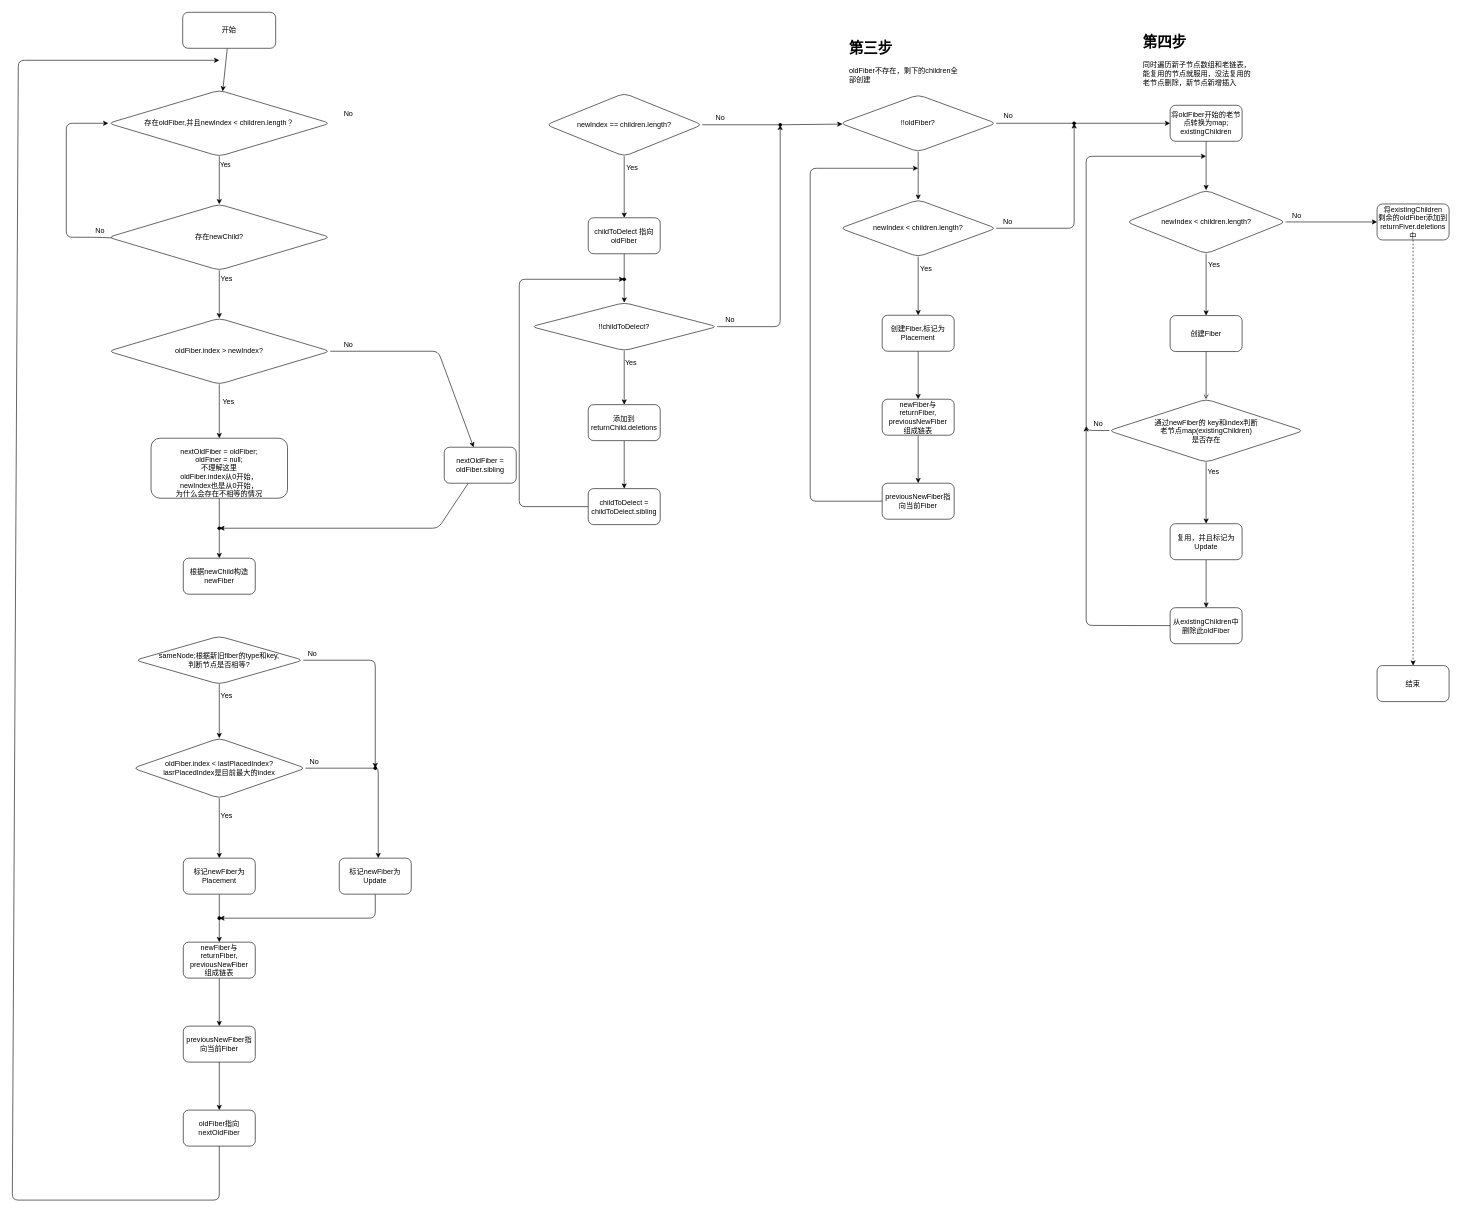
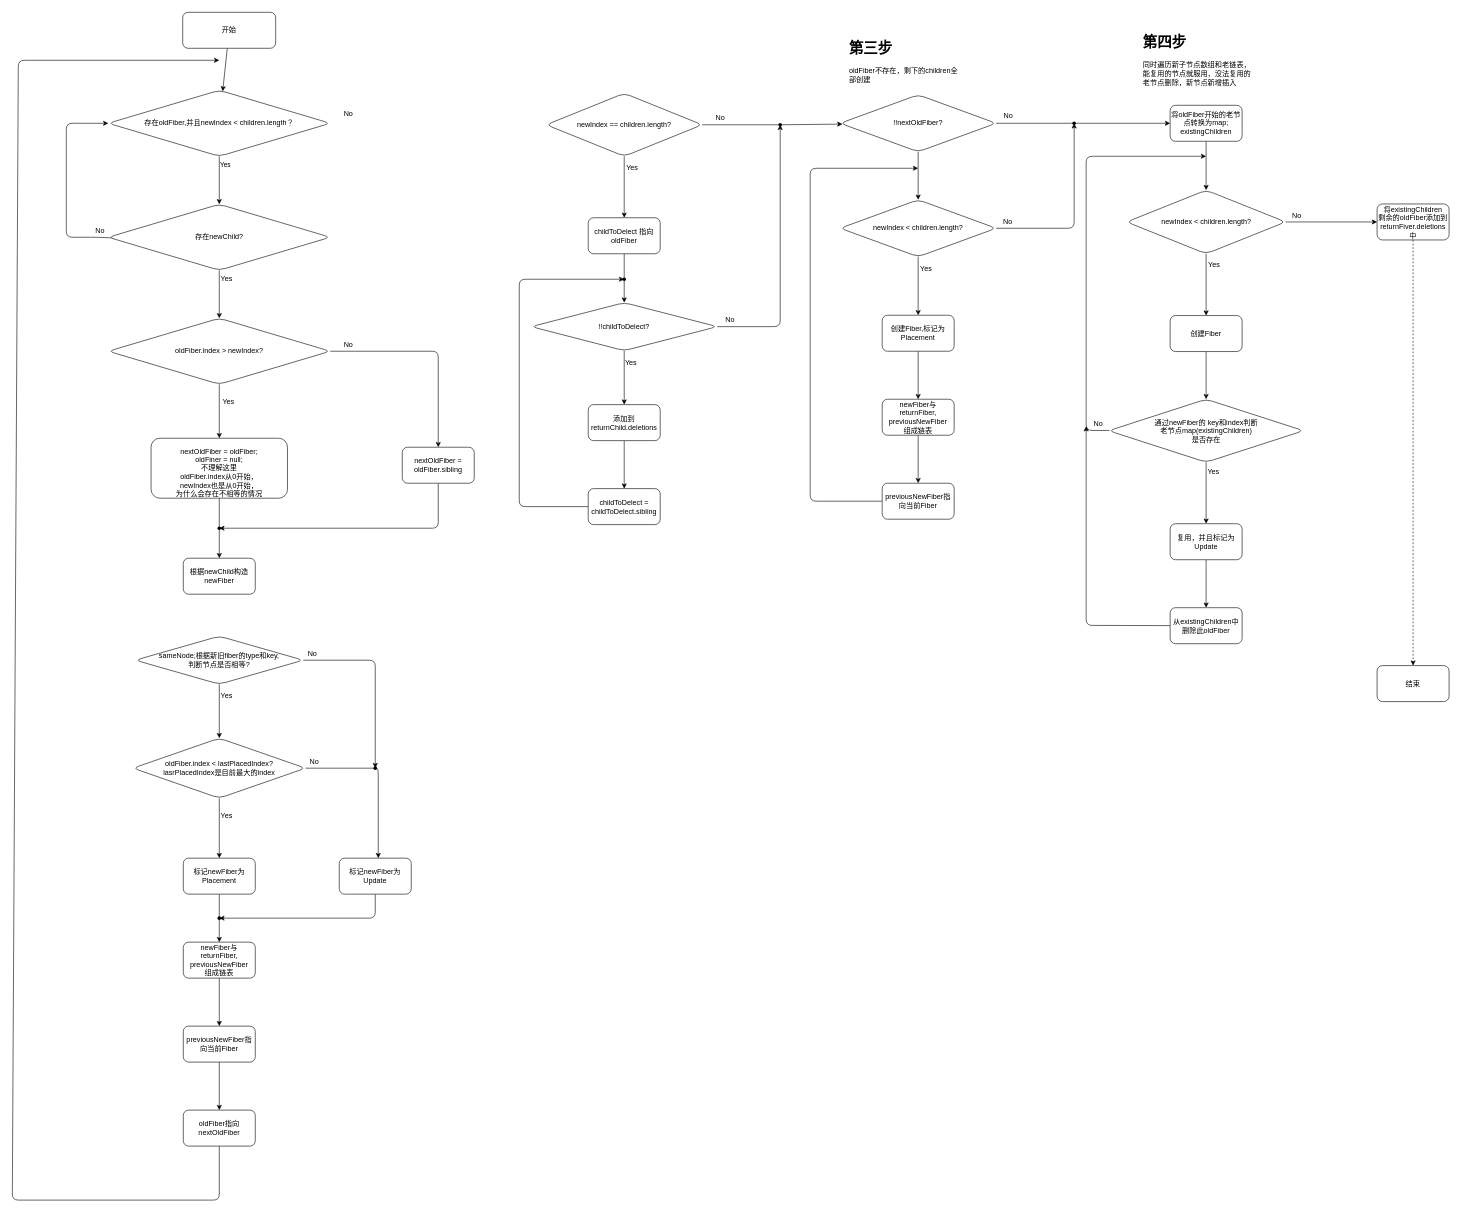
node "!!oldFiber?": label "!!oldFiber?" -> "!!nextOldFiber?"
edge "创建Fiber" -> "通过newFiber的 key和index判断 老节点map(existingChildren) 是否存在": arrowhead open -> classic
node "nextOldFiber = oldFiber.sibling": moved (480, 465) -> (438, 465)
